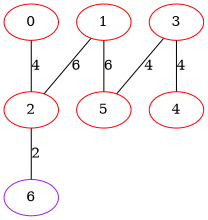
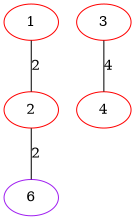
node "0": removed
edge "1" -- "2": label "6" -> "2"
node "5": removed
